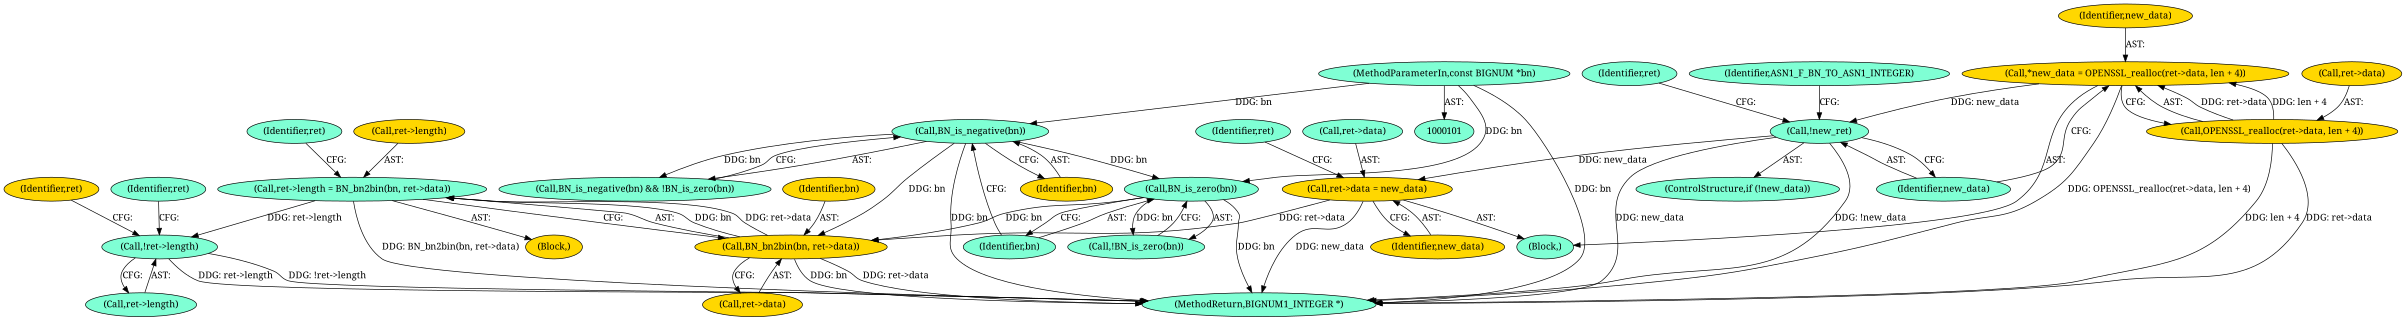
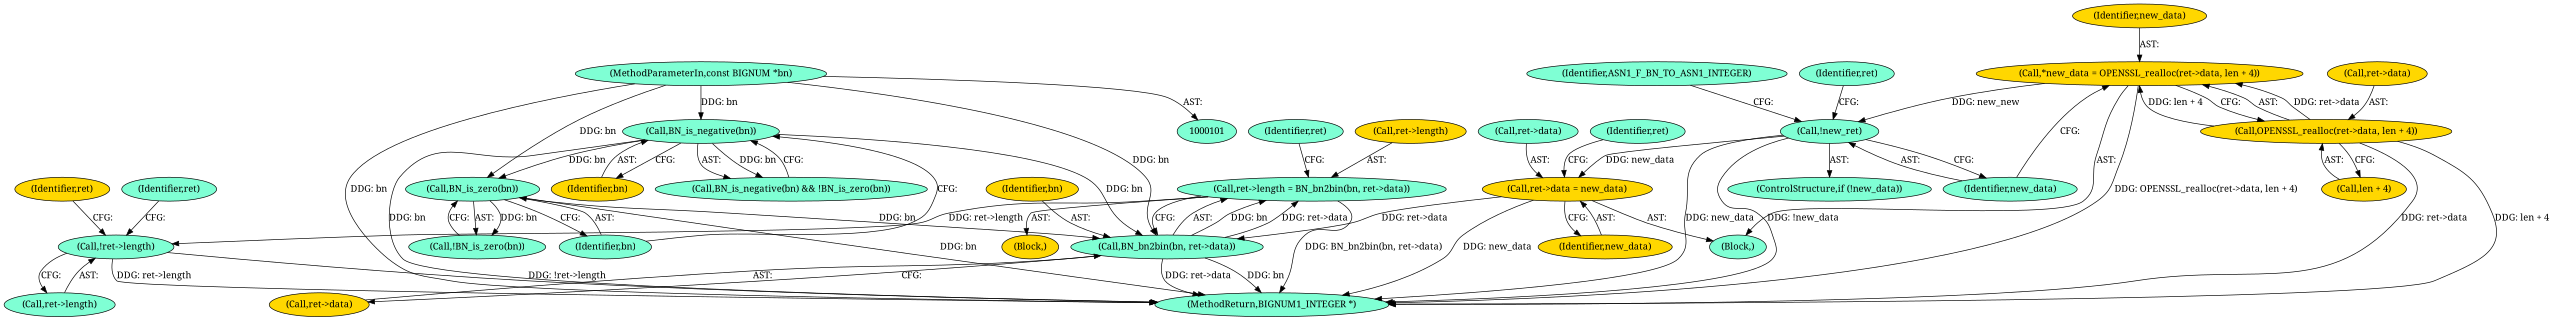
edge "(Call,*new_data = OPENSSL_realloc(ret->data, len + 4))" -> "(Call,!new_ret)": label "DDG: new_data" -> "DDG: new_new"
edge "(MethodParameterIn,const BIGNUM *bn)" -> "(Call,BN_bn2bin(bn, ret->data))": added, label "DDG: bn"
node "(Call,len + 4)": added
node "(Call,BN_bn2bin(bn, ret->data))": fillcolor gold -> aquamarine
